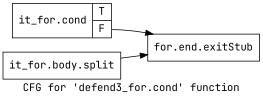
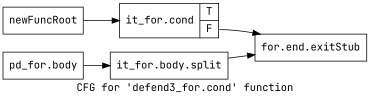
node "newFuncRoot": added
node "pd_for.body": added
